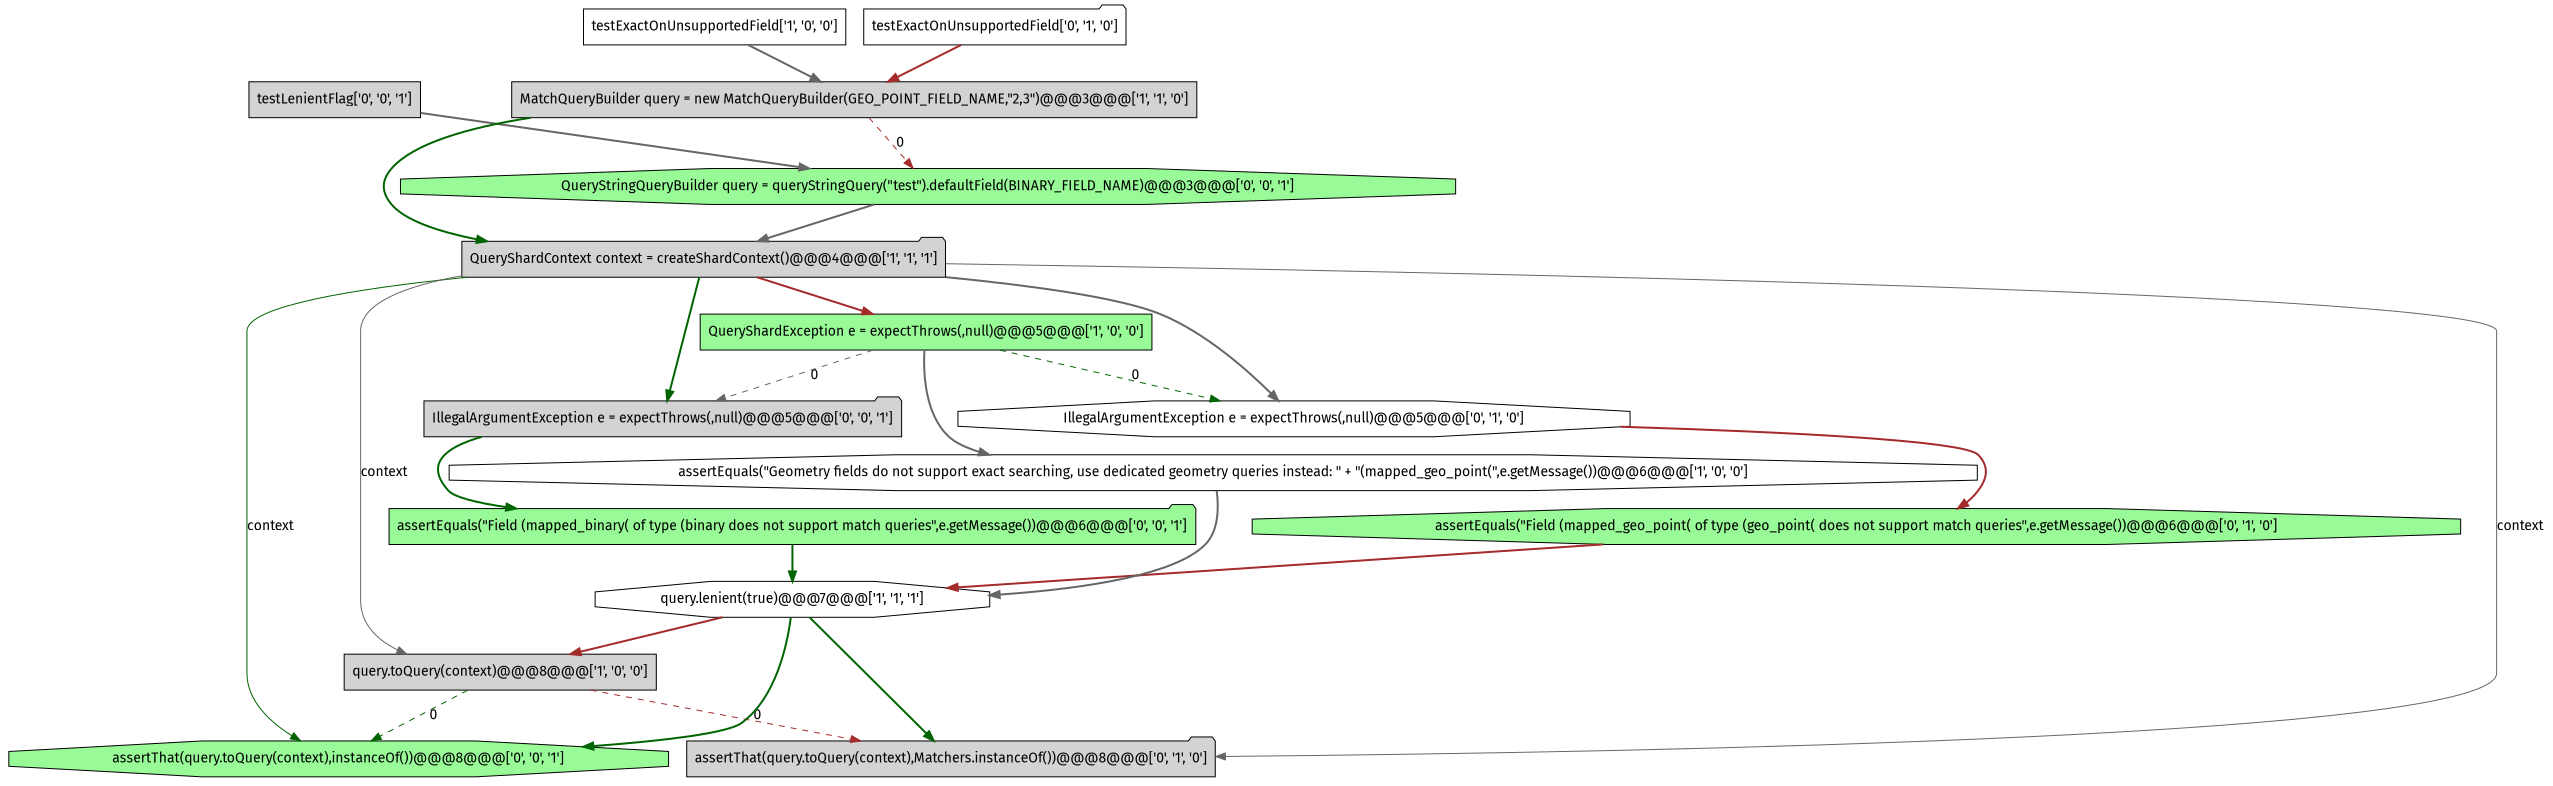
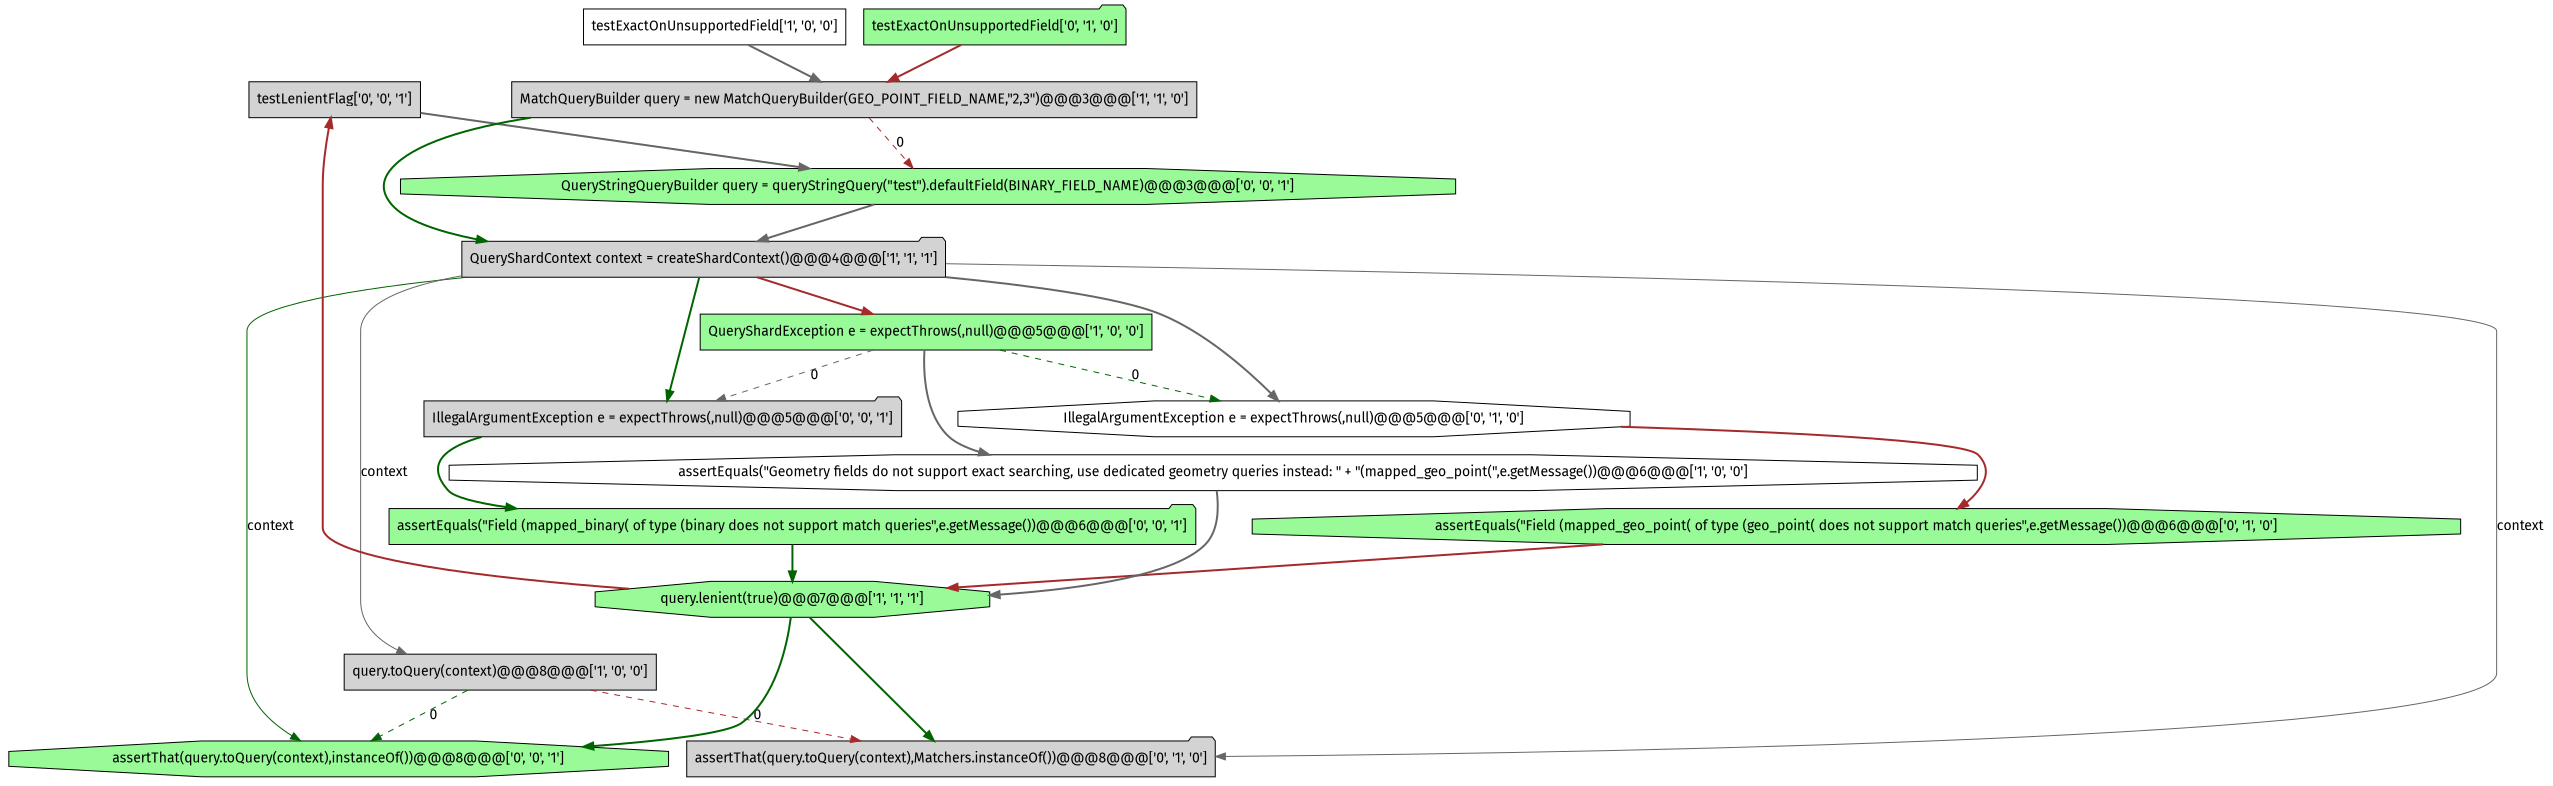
node "testExactOnUnsupportedField['0', '1', '0']": fillcolor white -> palegreen
node "query.lenient(true)@@@7@@@['1', '1', '1']": fillcolor white -> palegreen
edge "query.lenient(true)@@@7@@@['1', '1', '1']" -> "query.toQuery(context)@@@8@@@['1', '0', '0']": now "query.lenient(true)@@@7@@@['1', '1', '1']" -> "testLenientFlag['0', '0', '1']"
